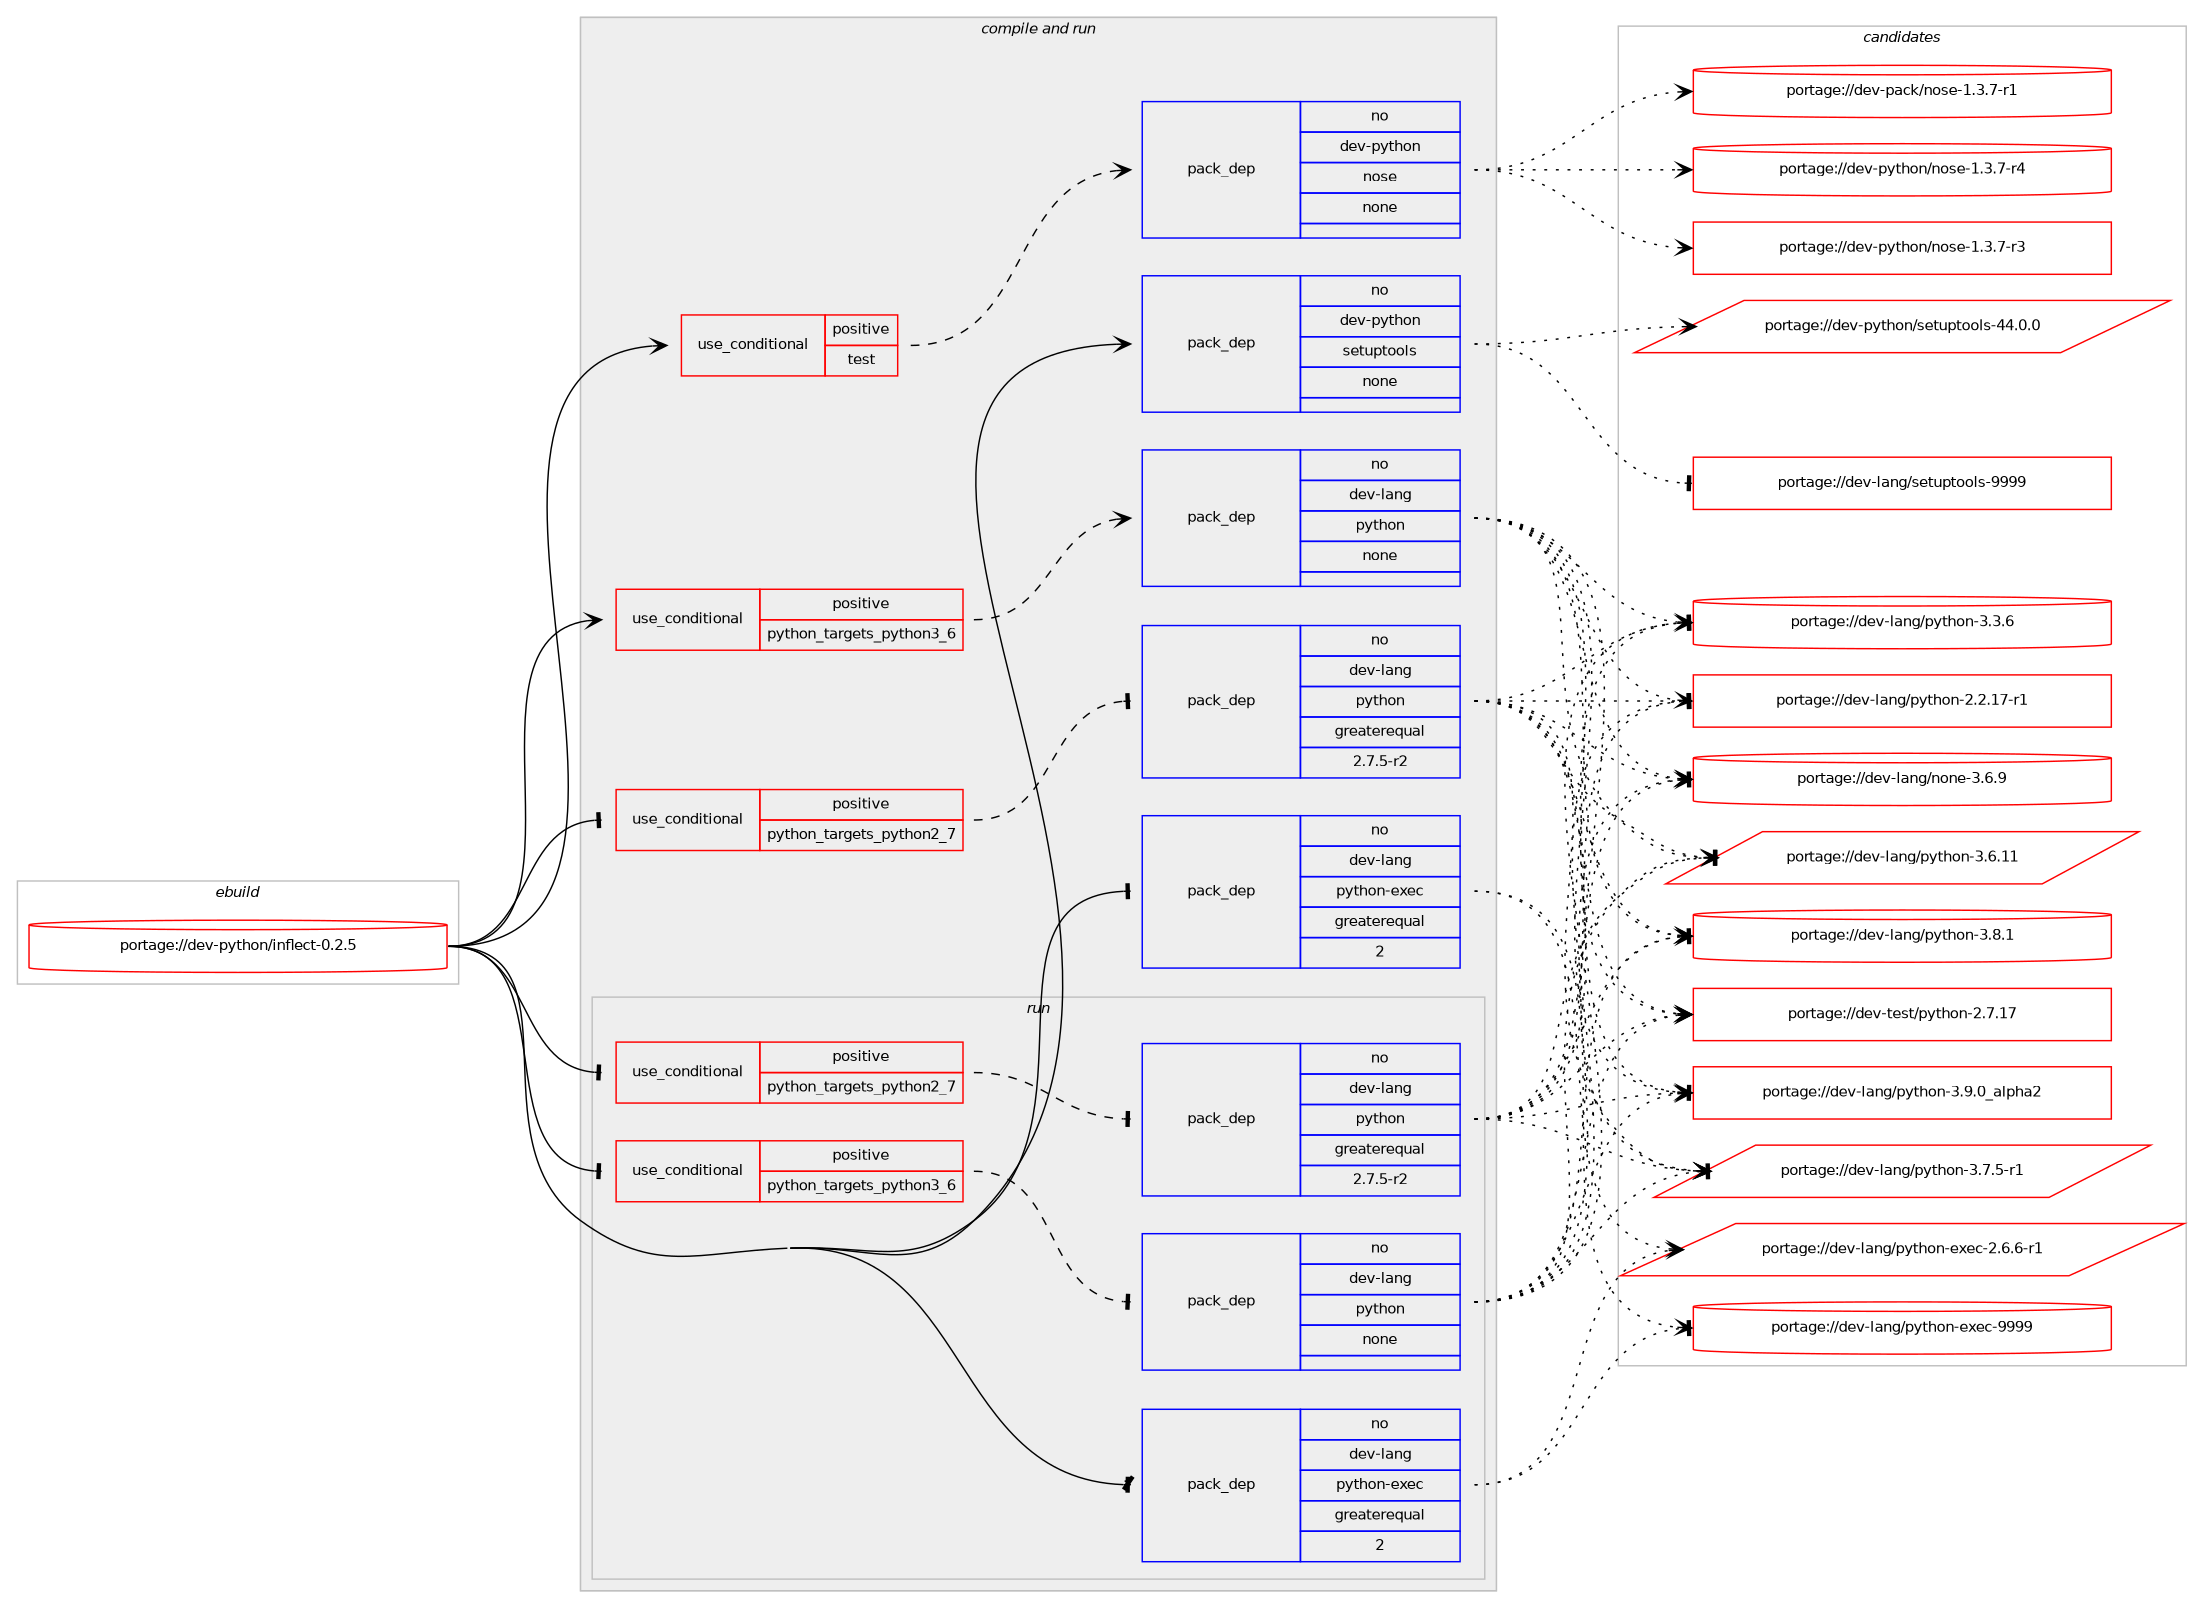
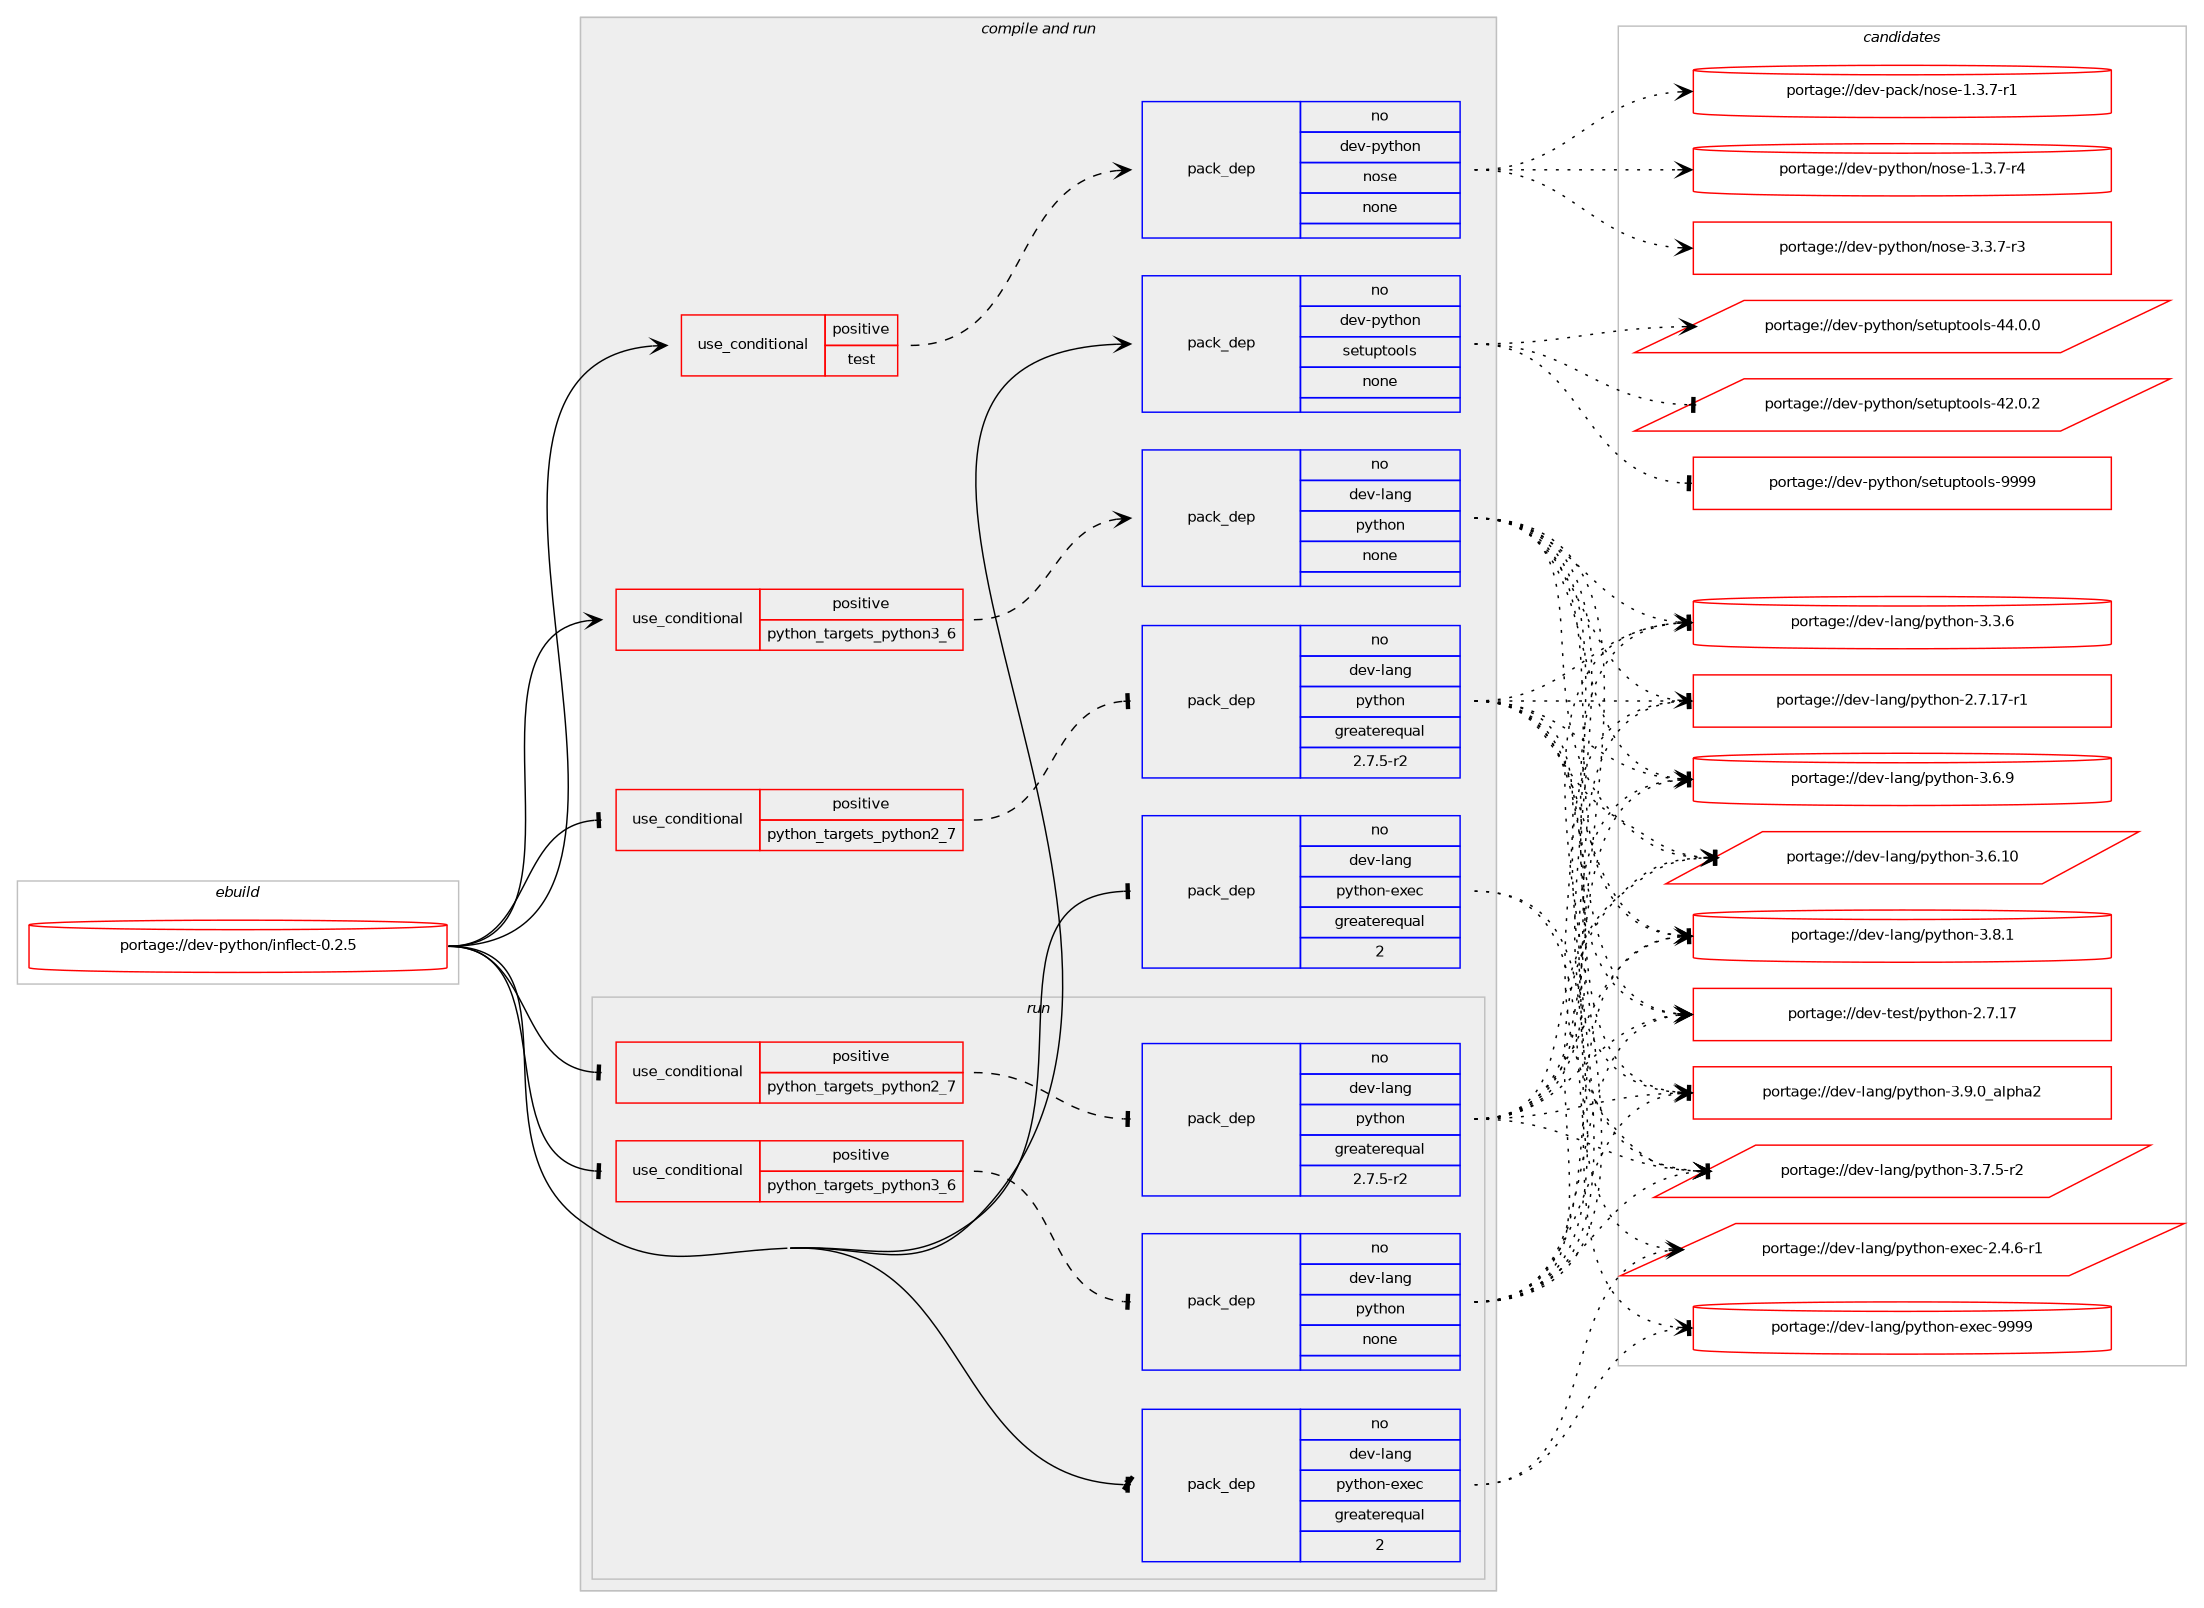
node "portage://dev-python/nose-1.3.7-r3": label "portage://dev-python/nose-1.3.7-r3" -> "portage://dev-python/nose-3.3.7-r3"
node "portage://dev-python/setuptools-42.0.2": added
node "portage://dev-lang/setuptools-9999": label "portage://dev-lang/setuptools-9999" -> "portage://dev-python/setuptools-9999"
node "portage://dev-lang/python-2.2.17-r1": label "portage://dev-lang/python-2.2.17-r1" -> "portage://dev-lang/python-2.7.17-r1"
node "portage://dev-lang/none-3.6.9": label "portage://dev-lang/none-3.6.9" -> "portage://dev-lang/python-3.6.9"
node "portage://dev-lang/python-3.6.11": label "portage://dev-lang/python-3.6.11" -> "portage://dev-lang/python-3.6.10"
node "portage://dev-lang/python-3.7.5-r1": label "portage://dev-lang/python-3.7.5-r1" -> "portage://dev-lang/python-3.7.5-r2"
node "portage://dev-lang/python-exec-2.6.6-r1": label "portage://dev-lang/python-exec-2.6.6-r1" -> "portage://dev-lang/python-exec-2.4.6-r1"
